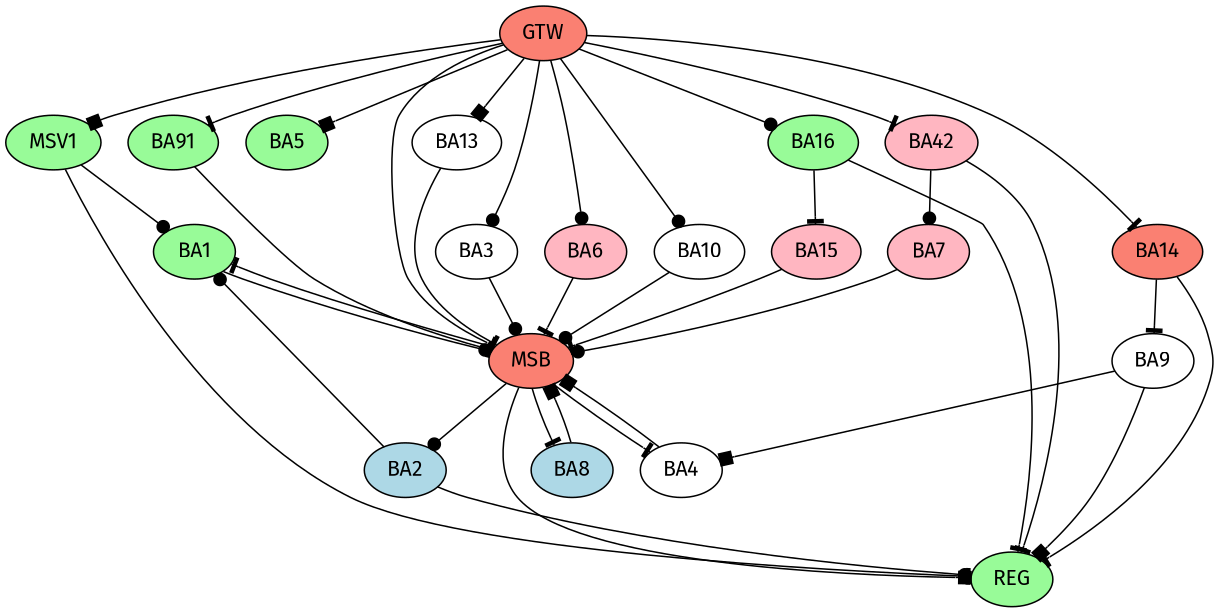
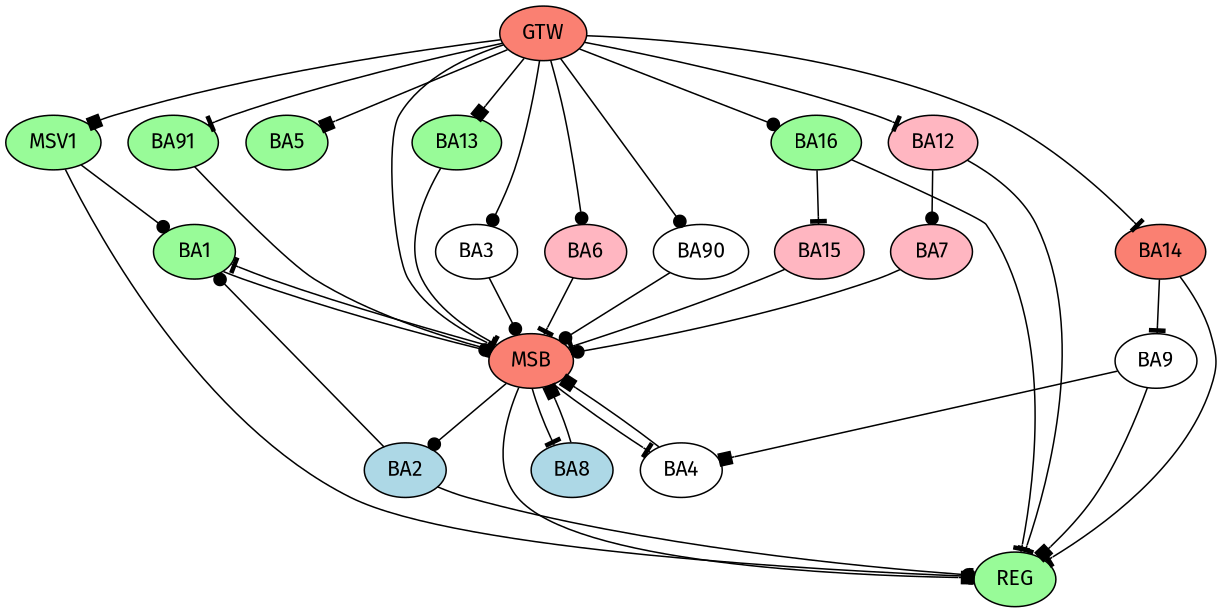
node "BA13": fillcolor white -> palegreen
node "BA42": label "BA42" -> "BA12"
node "BA10": label "BA10" -> "BA90"
